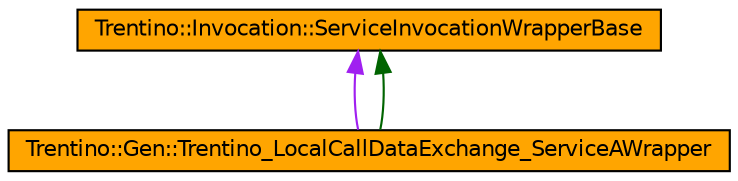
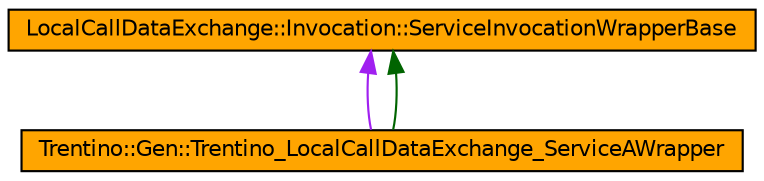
node "Trentino::Invocation::ServiceInvocationWrapperBase": label "Trentino::Invocation::ServiceInvocationWrapperBase" -> "LocalCallDataExchange::Invocation::ServiceInvocationWrapperBase"
